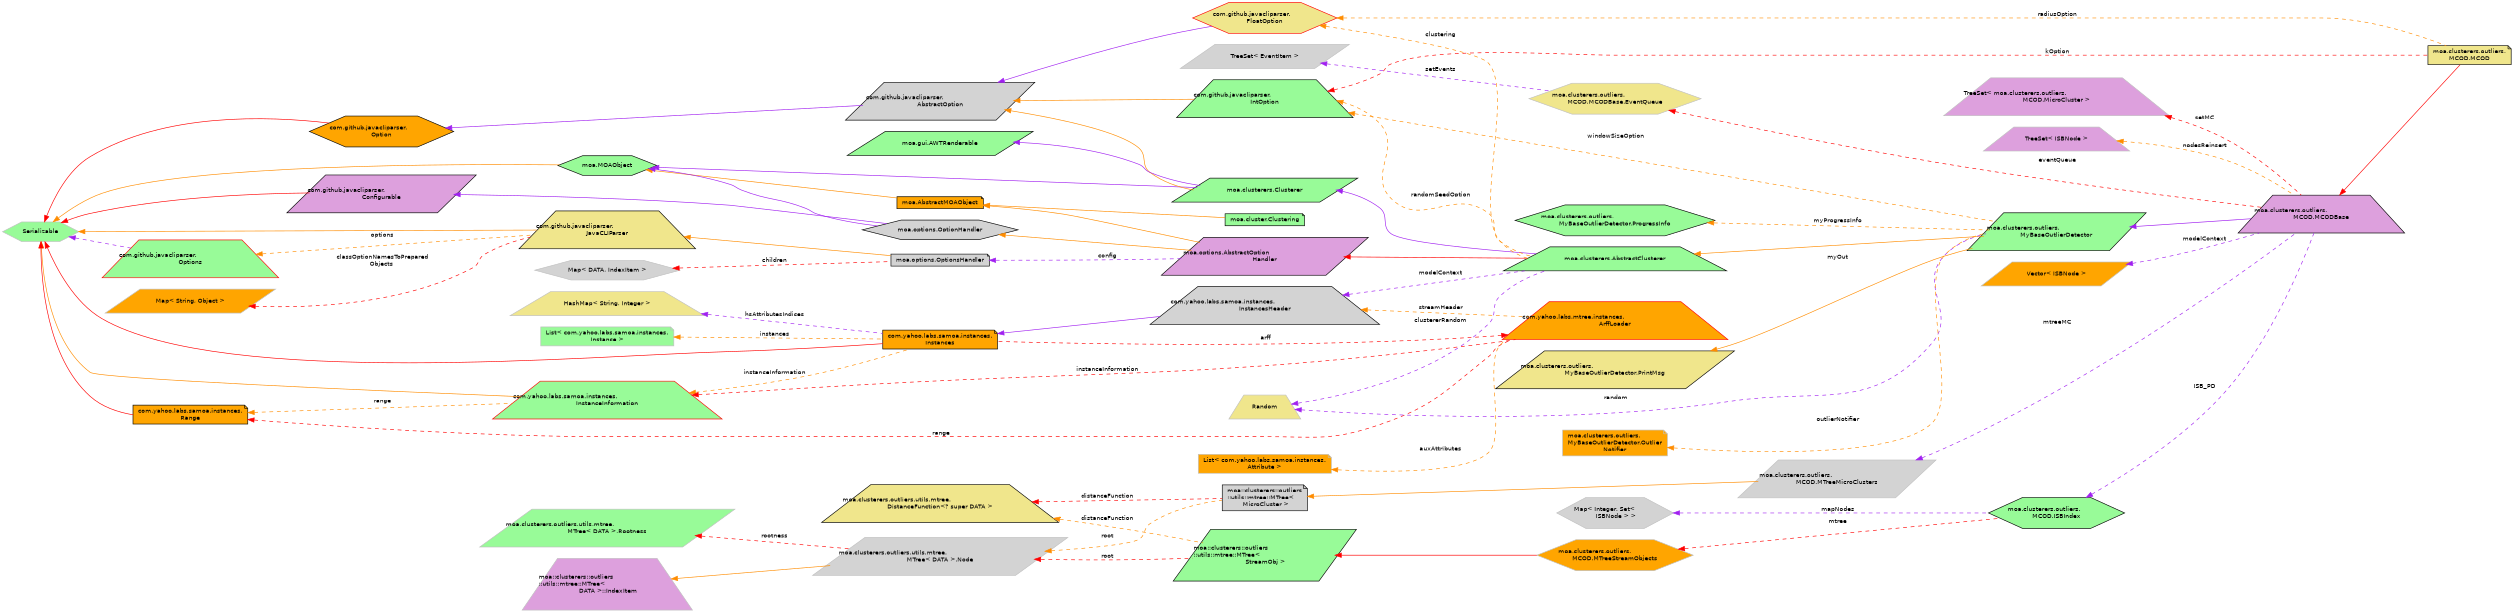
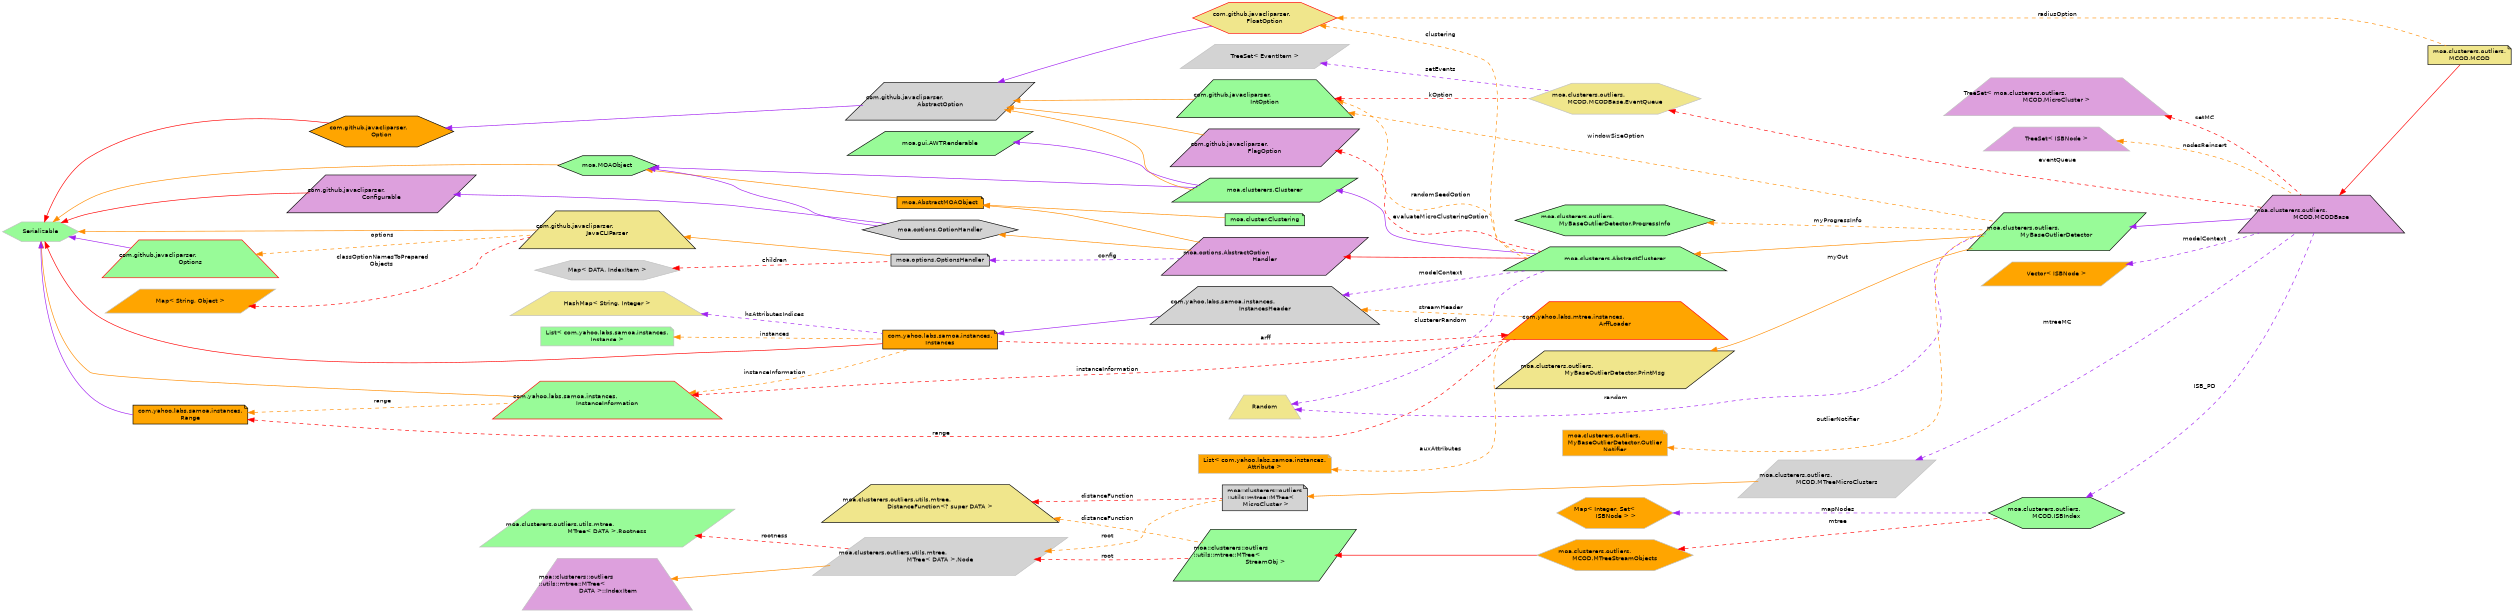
edge "moa.clusterers.outliers. MCOD.MCOD" -> "com.github.javacliparser. IntOption": now "moa.clusterers.outliers. MCOD.MCODBase.EventQueue" -> "com.github.javacliparser. IntOption"
node "com.github.javacliparser. FlagOption": added
edge "com.github.javacliparser. Options" -> "Serializable": style dashed -> solid
edge "com.yahoo.labs.samoa.instances. Range" -> "Serializable": color red -> purple
node "Map< Integer, Set< ISBNode > >": fillcolor lightgrey -> orange
